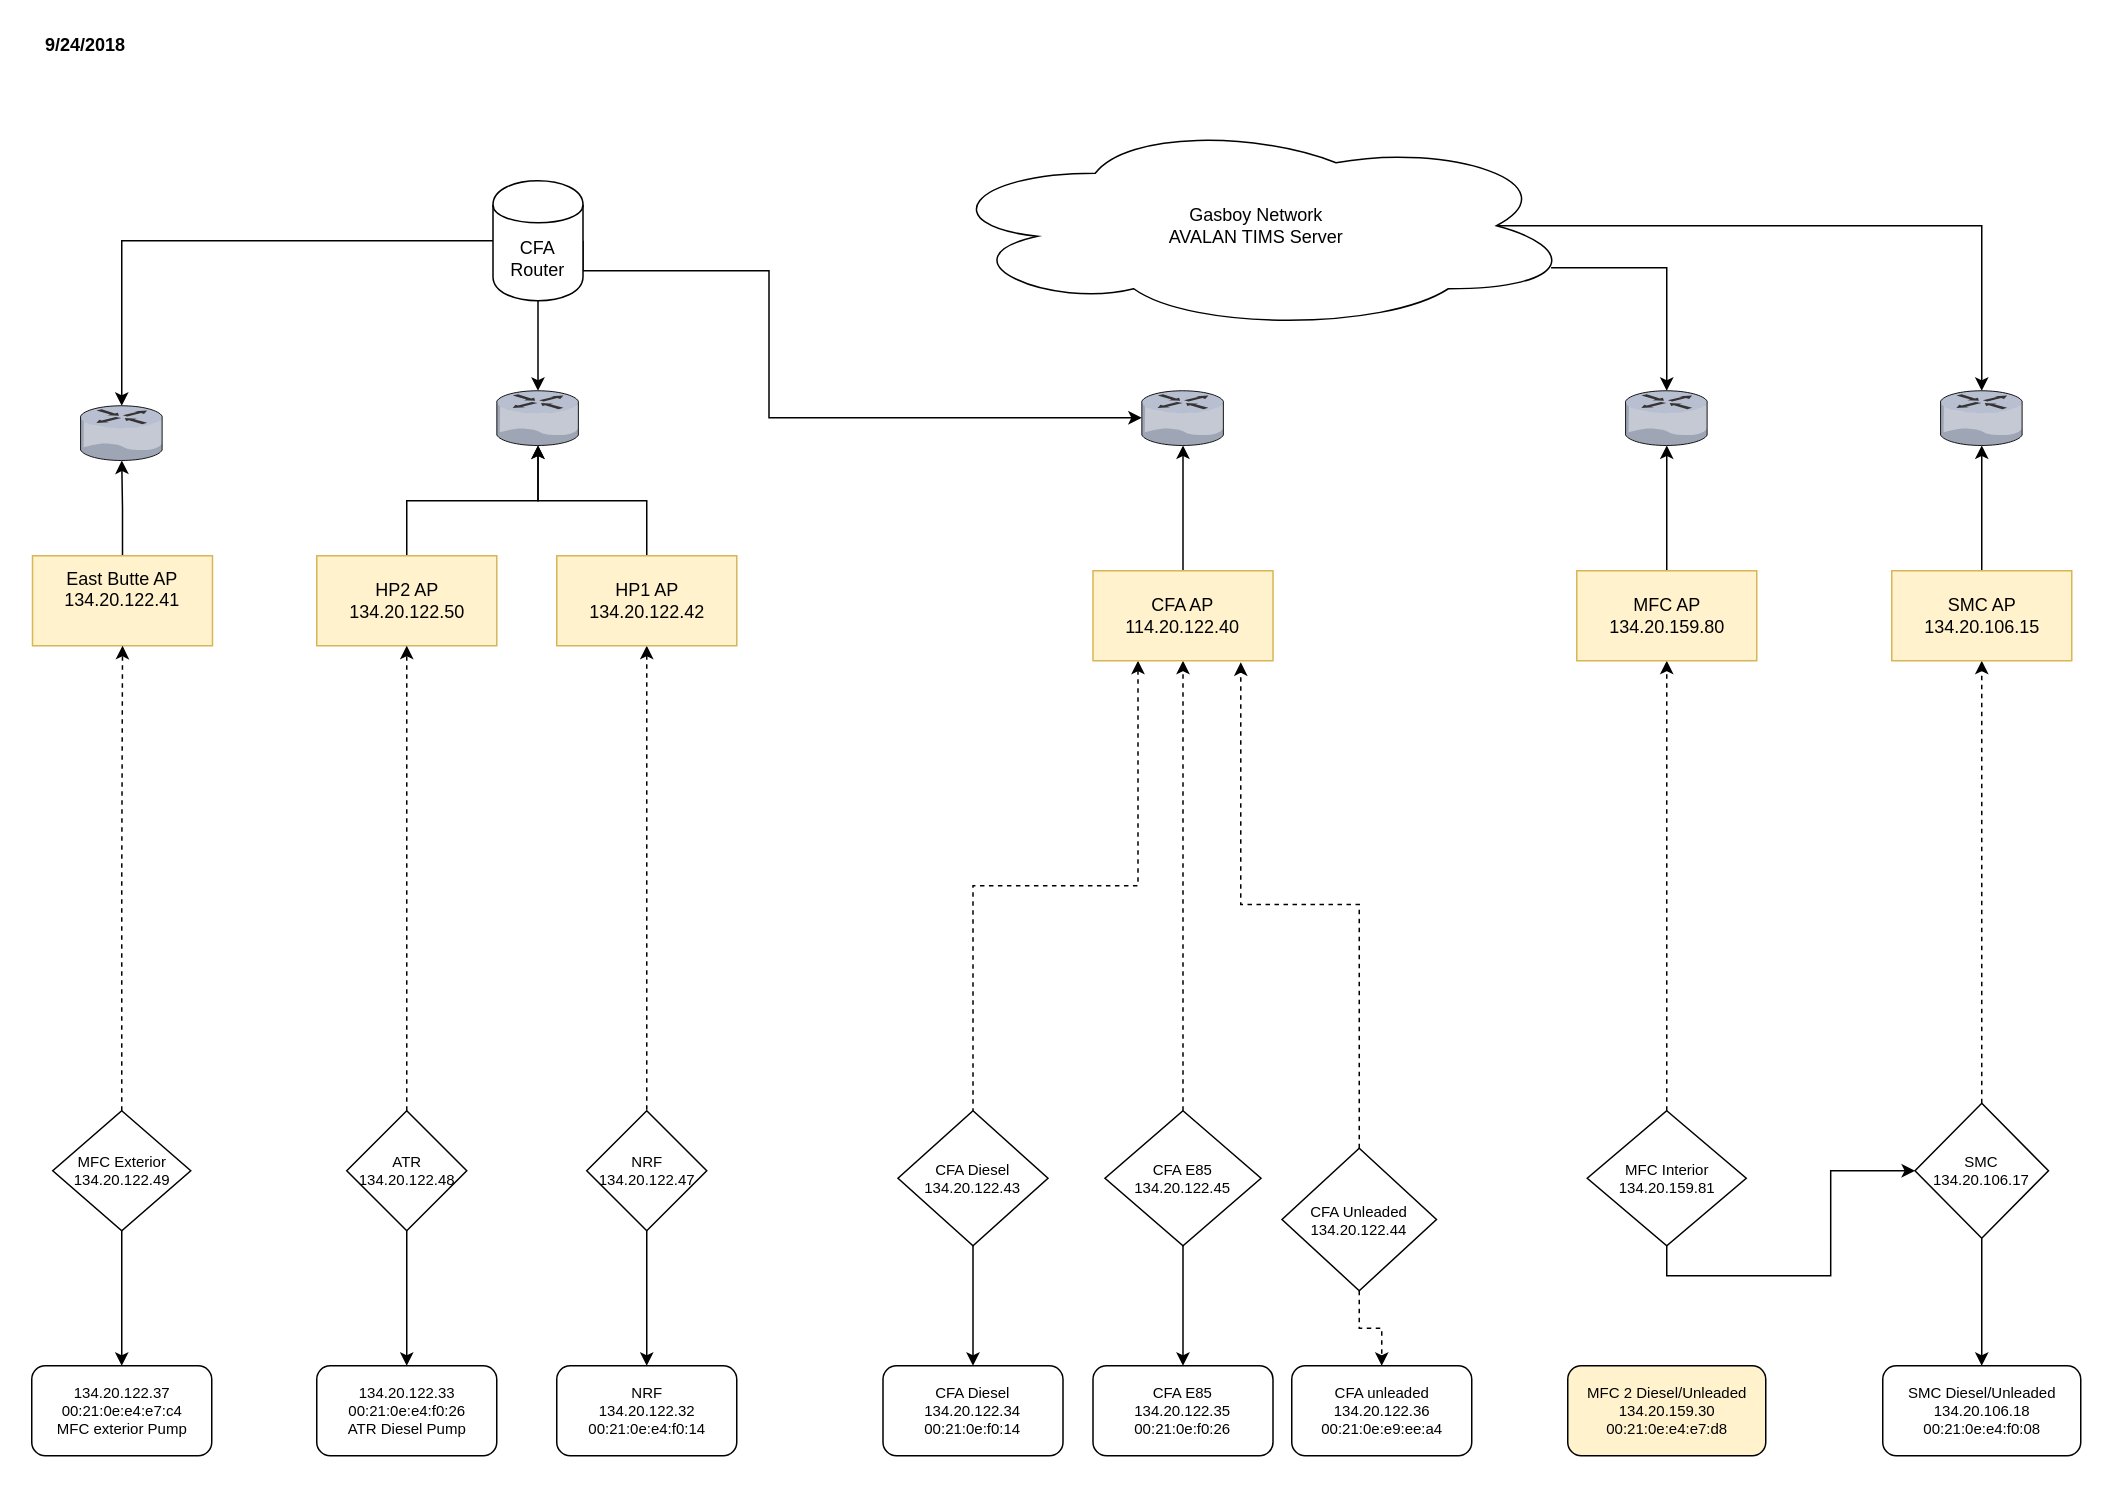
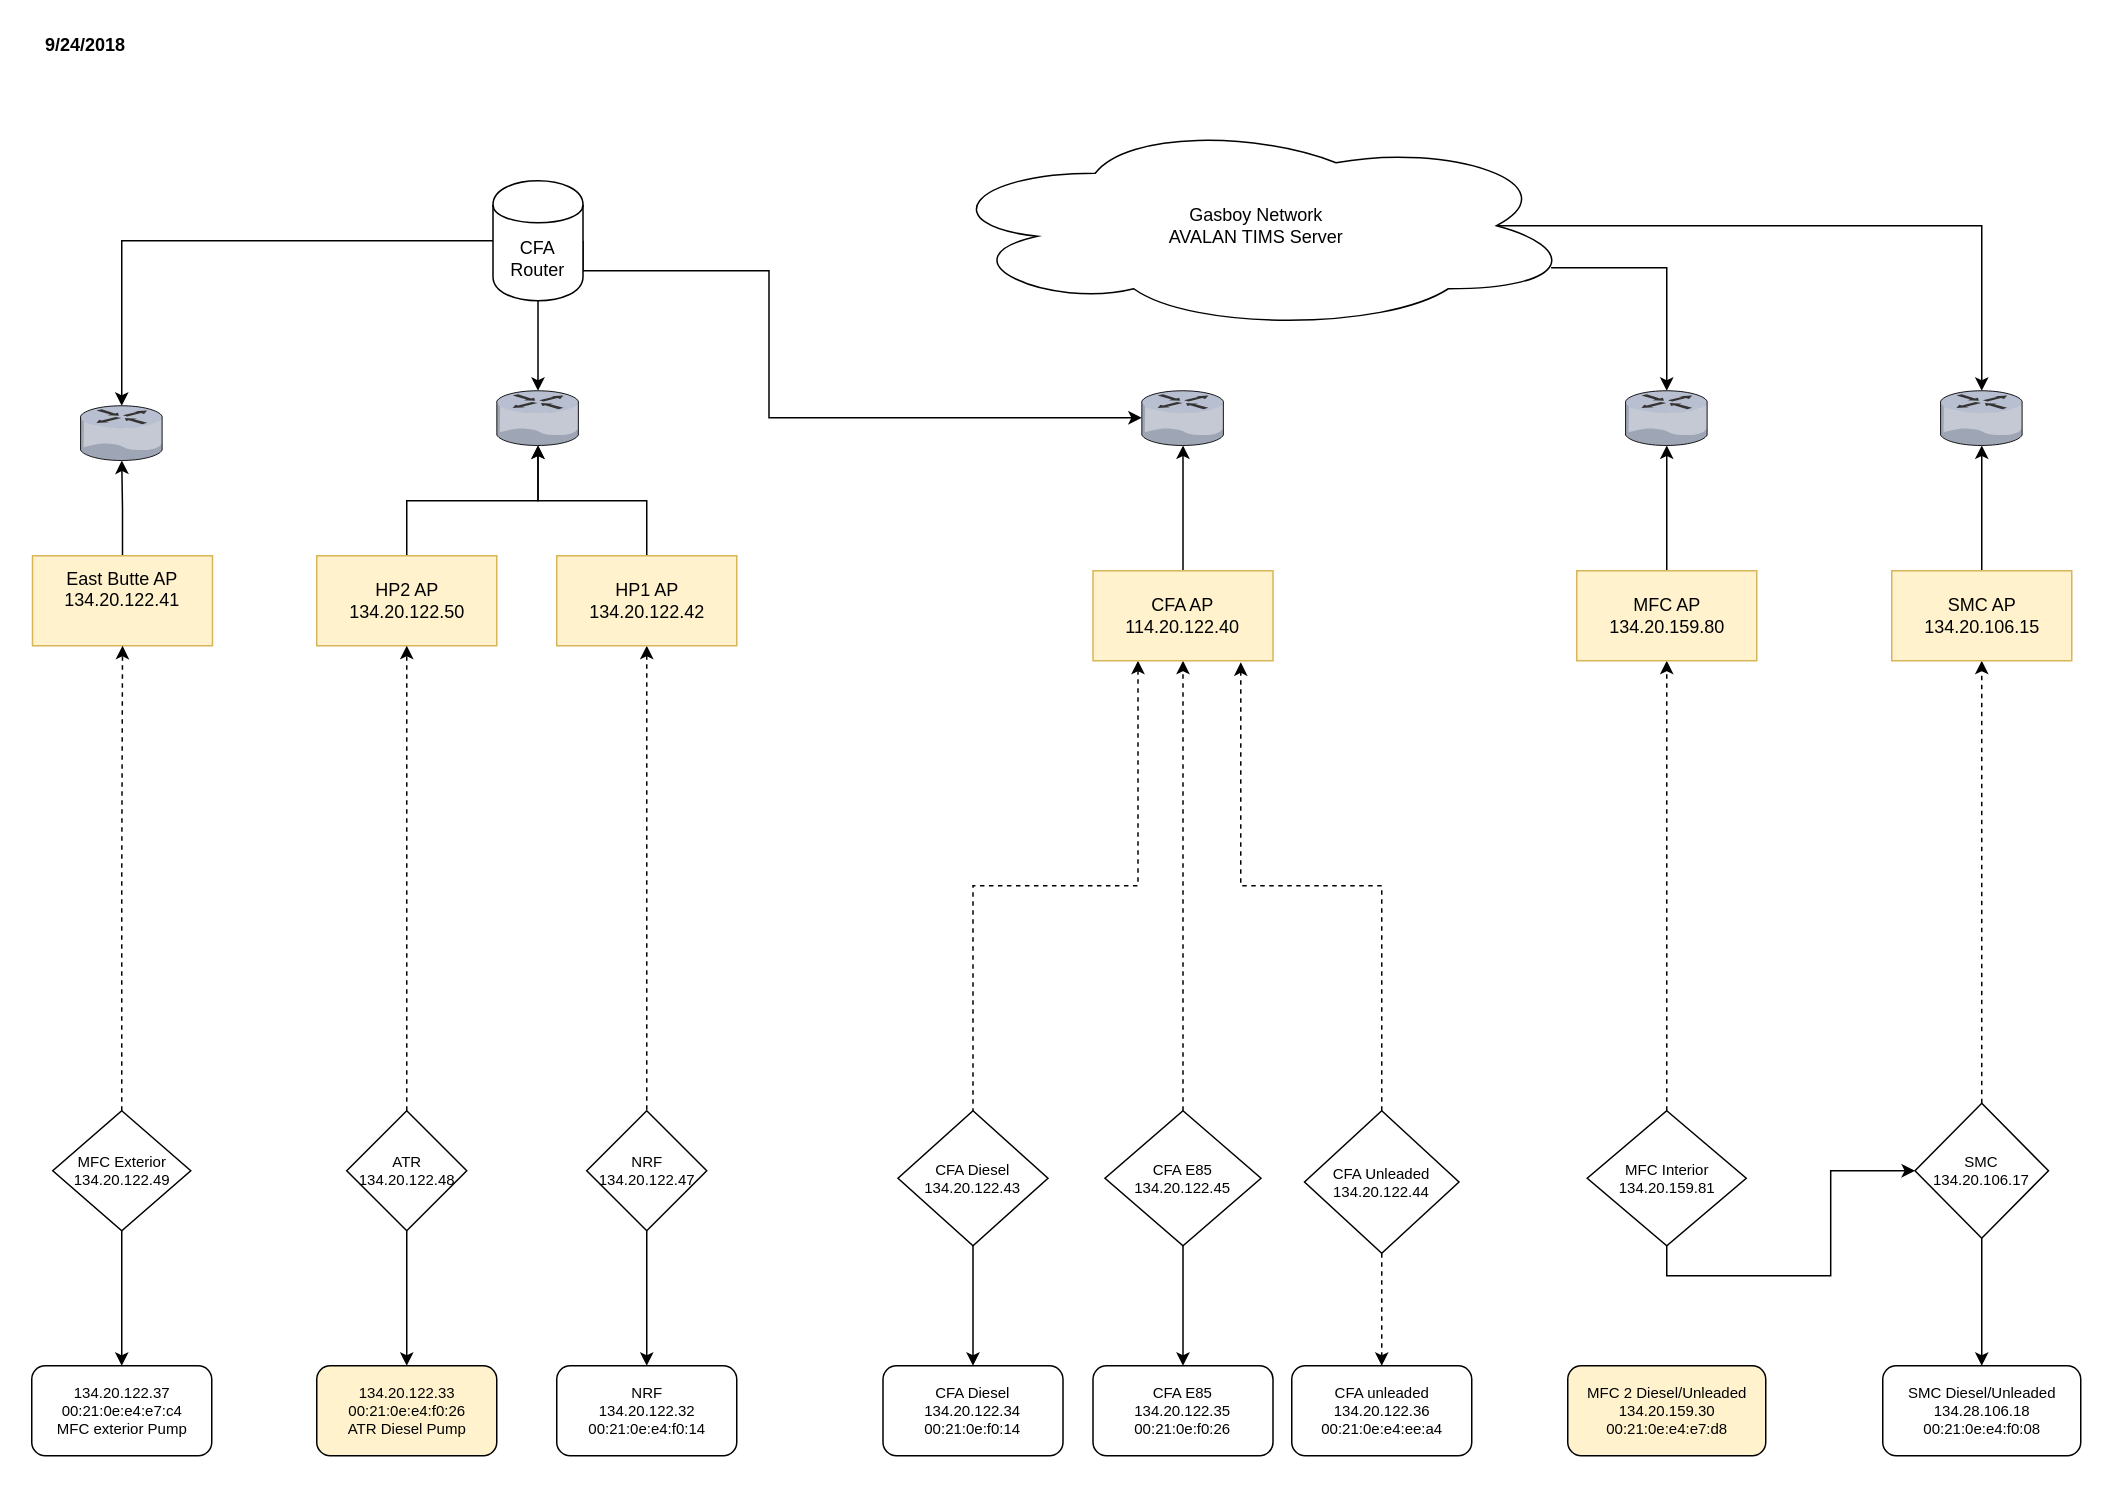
node "CFA Unleaded134.20.122.44": moved (1359, 1220) -> (1382, 1182)
node "134.20.122.3300:21:0e:e4:f0:26ATR Diesel Pump": fillcolor #ffffff -> #fff2cc
node "CFA unleaded134.20.122.3600:21:0e:e9:ee:a4": label "CFA unleaded134.20.122.3600:21:0e:e9:ee:a4" -> "CFA unleaded134.20.122.3600:21:0e:e4:ee:a4"
node "SMC Diesel/Unleaded134.20.106.1800:21:0e:e4:f0:08": label "SMC Diesel/Unleaded134.20.106.1800:21:0e:e4:f0:08" -> "SMC Diesel/Unleaded134.28.106.1800:21:0e:e4:f0:08"
